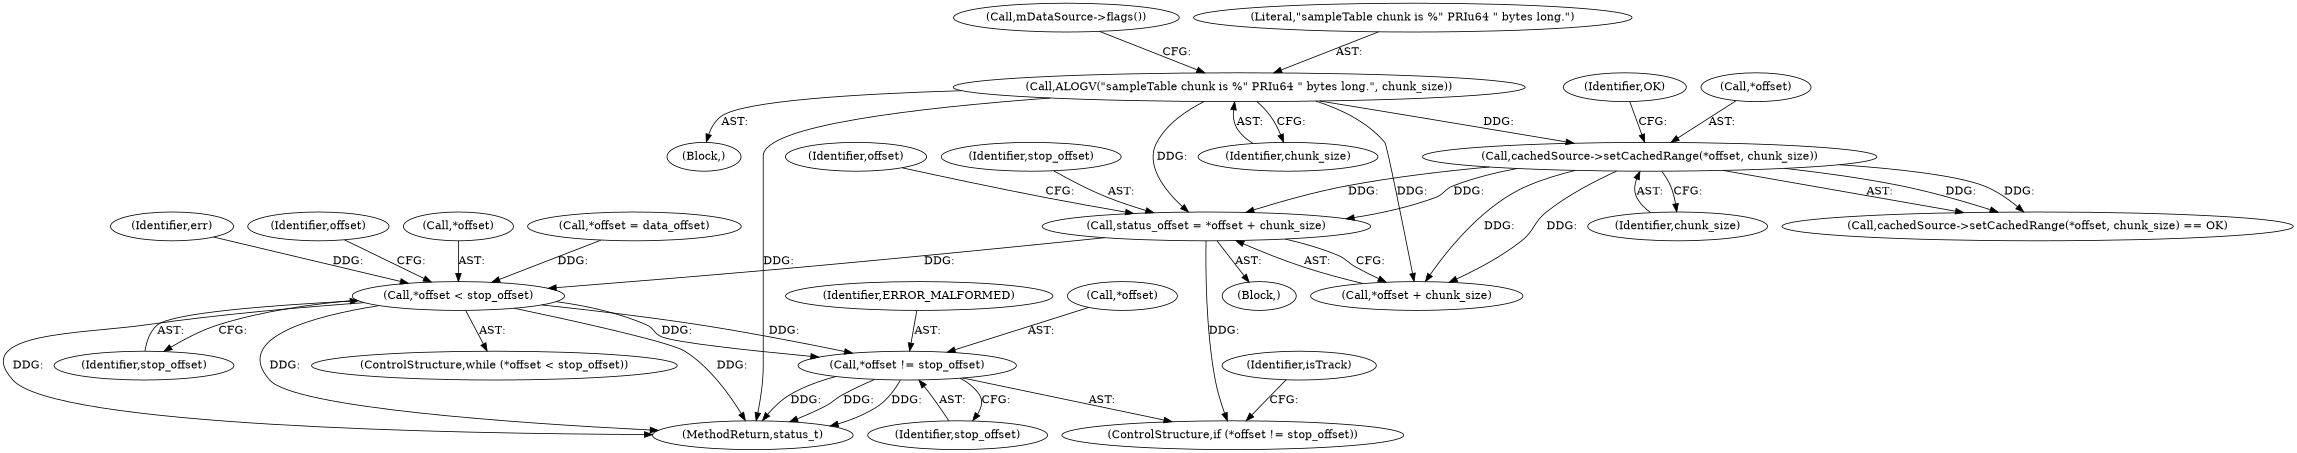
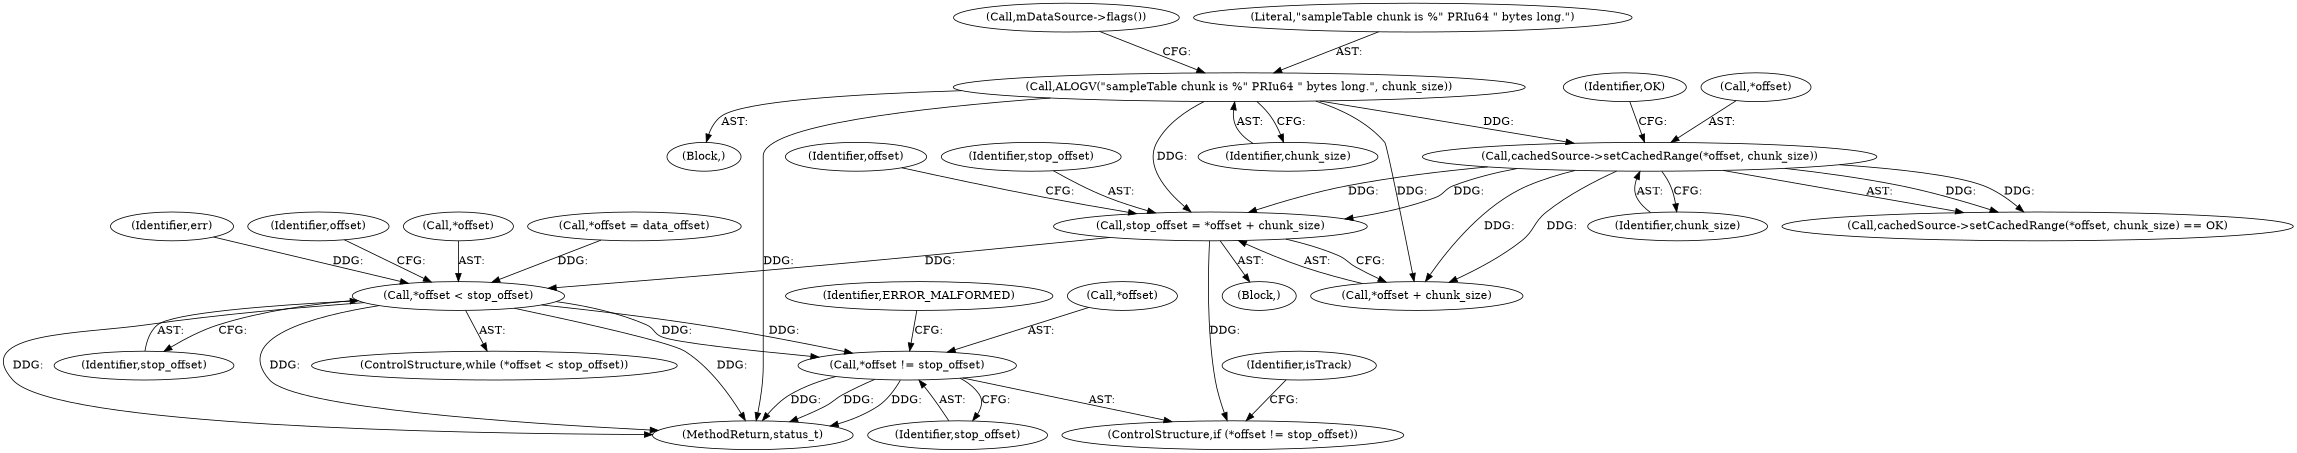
node "(Call,status_offset = *offset + chunk_size)": label "(Call,status_offset = *offset + chunk_size)" -> "(Call,stop_offset = *offset + chunk_size)"
edge "(Identifier,ERROR_MALFORMED)" -> "(Call,*offset != stop_offset)": label "AST: " -> "CFG: "
